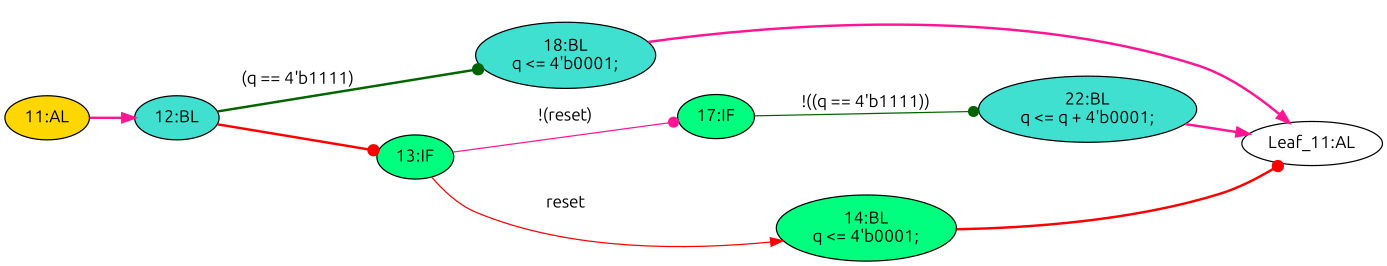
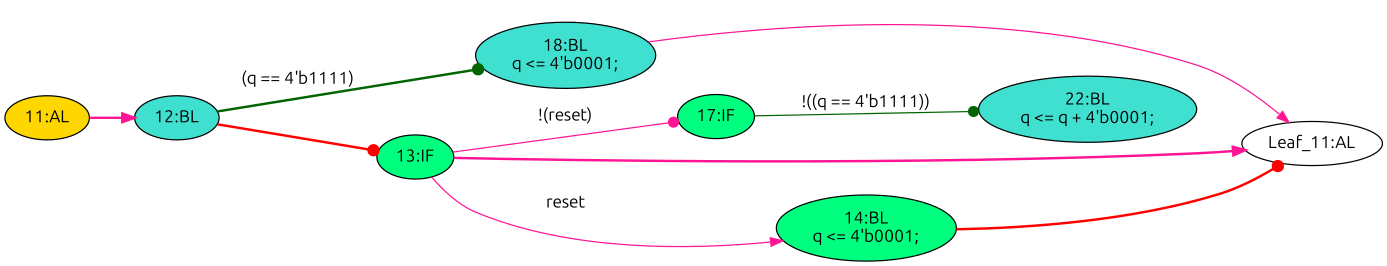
edge "18:BL q <= 4'b0001;" -> "Leaf_11:AL": style bold -> solid
edge "22:BL q <= q + 4'b0001;" -> "Leaf_11:AL": now "13:IF" -> "Leaf_11:AL"
edge "13:IF" -> "14:BL q <= 4'b0001;": color red -> deeppink
